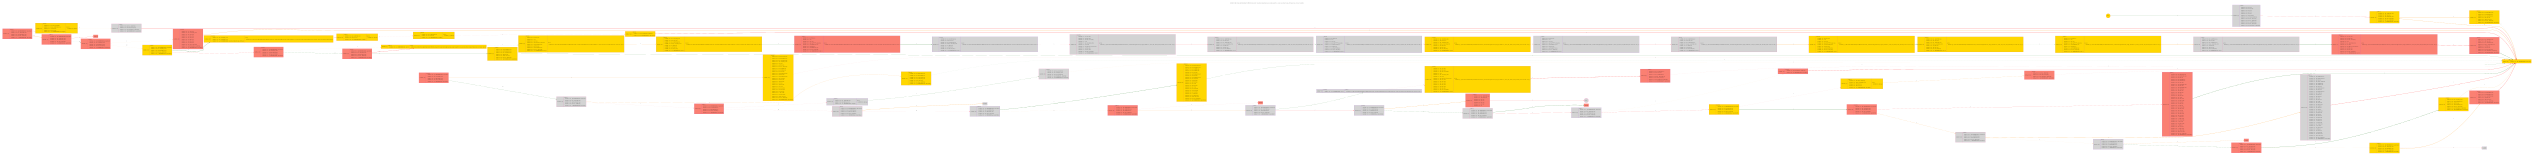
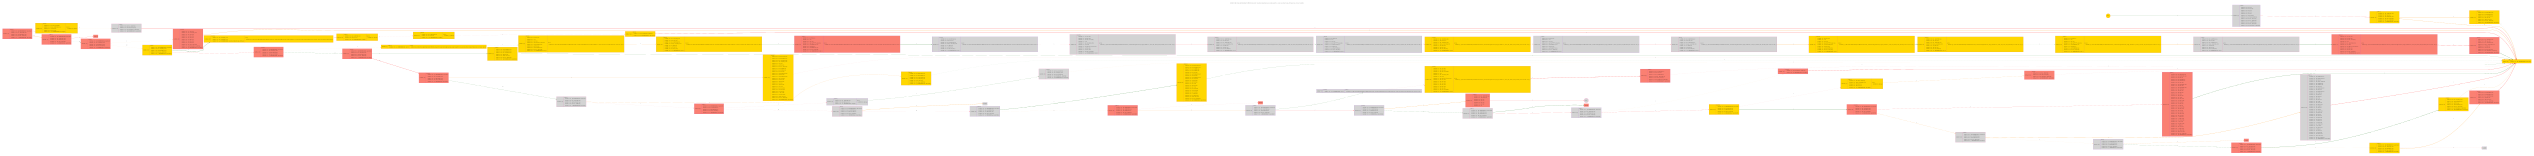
edge "0x4015e0 [22]" -> "0x401849 [5]": now "0x4015e0 [22]" -> "0x4015f6 [25]"
